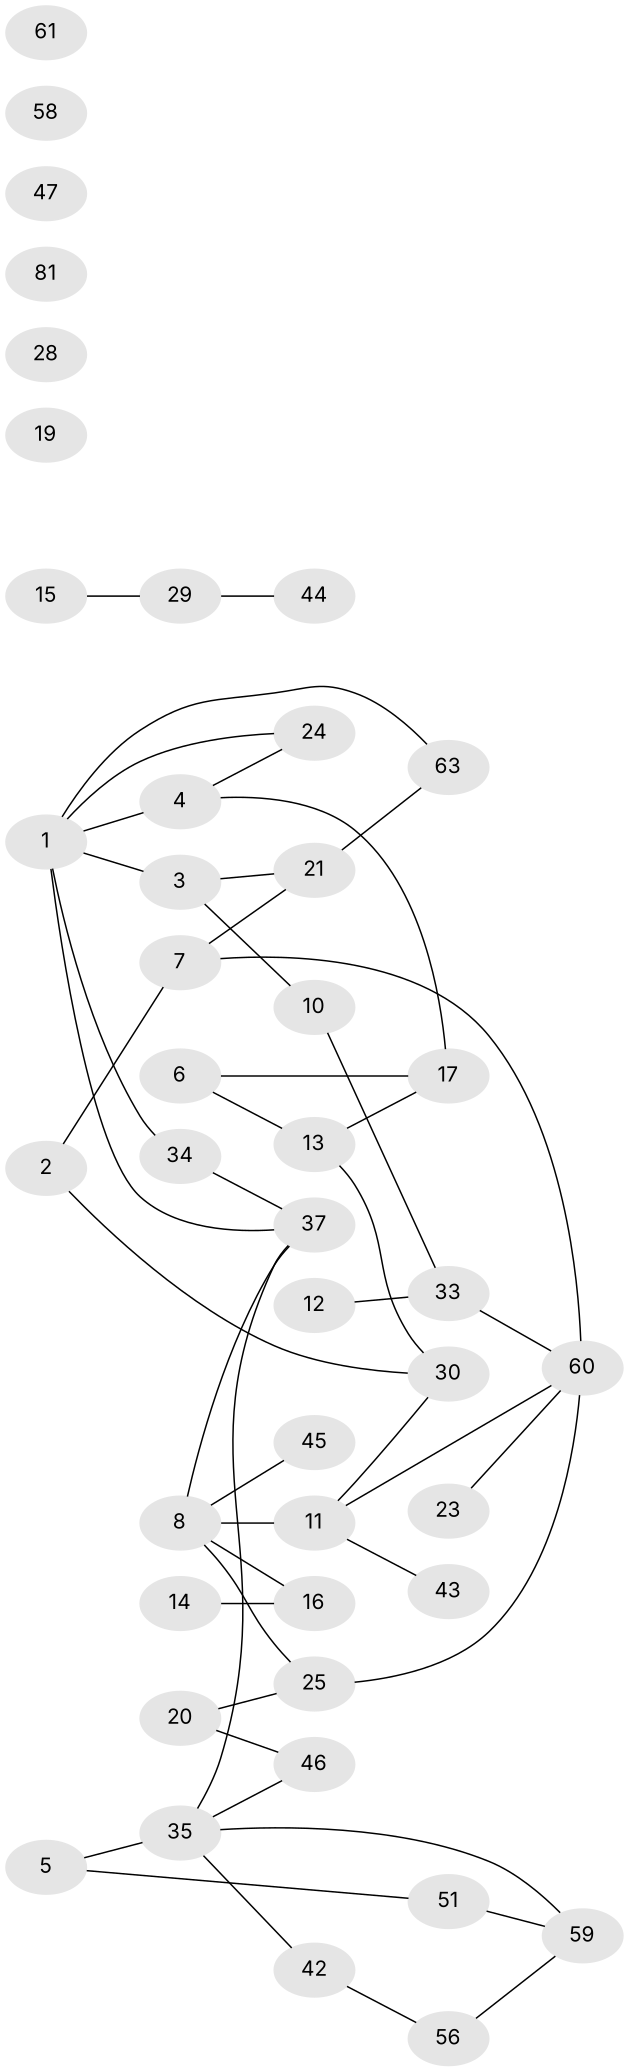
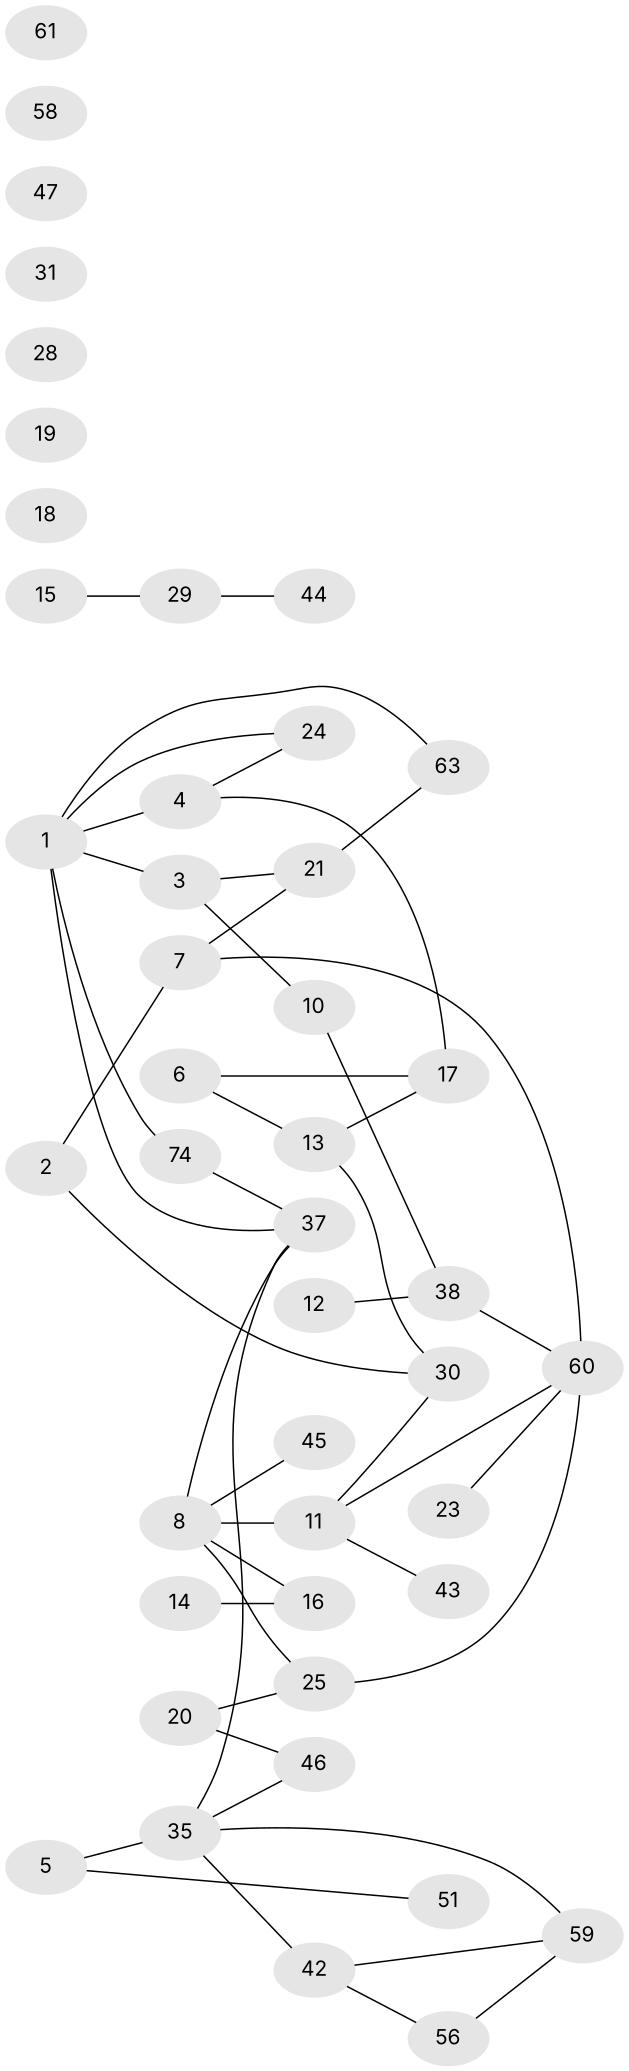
node "81": label "81" -> "31"
node "18": added
node "34": label "34" -> "74"
node "33": label "33" -> "38"
edge "51" -- "59": now "42" -- "59"
